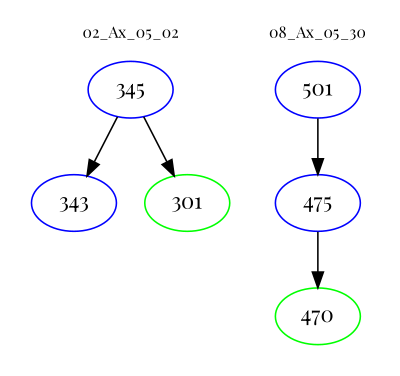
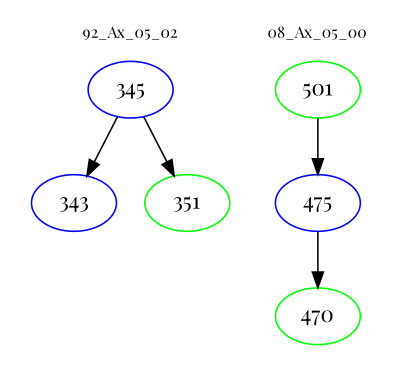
cluster "02_Ax_05_02": label "02_Ax_05_02" -> "92_Ax_05_02"
cluster "08_Ax_05_30": label "08_Ax_05_30" -> "08_Ax_05_00"
node "501": color blue -> green
node "301": label "301" -> "351"
